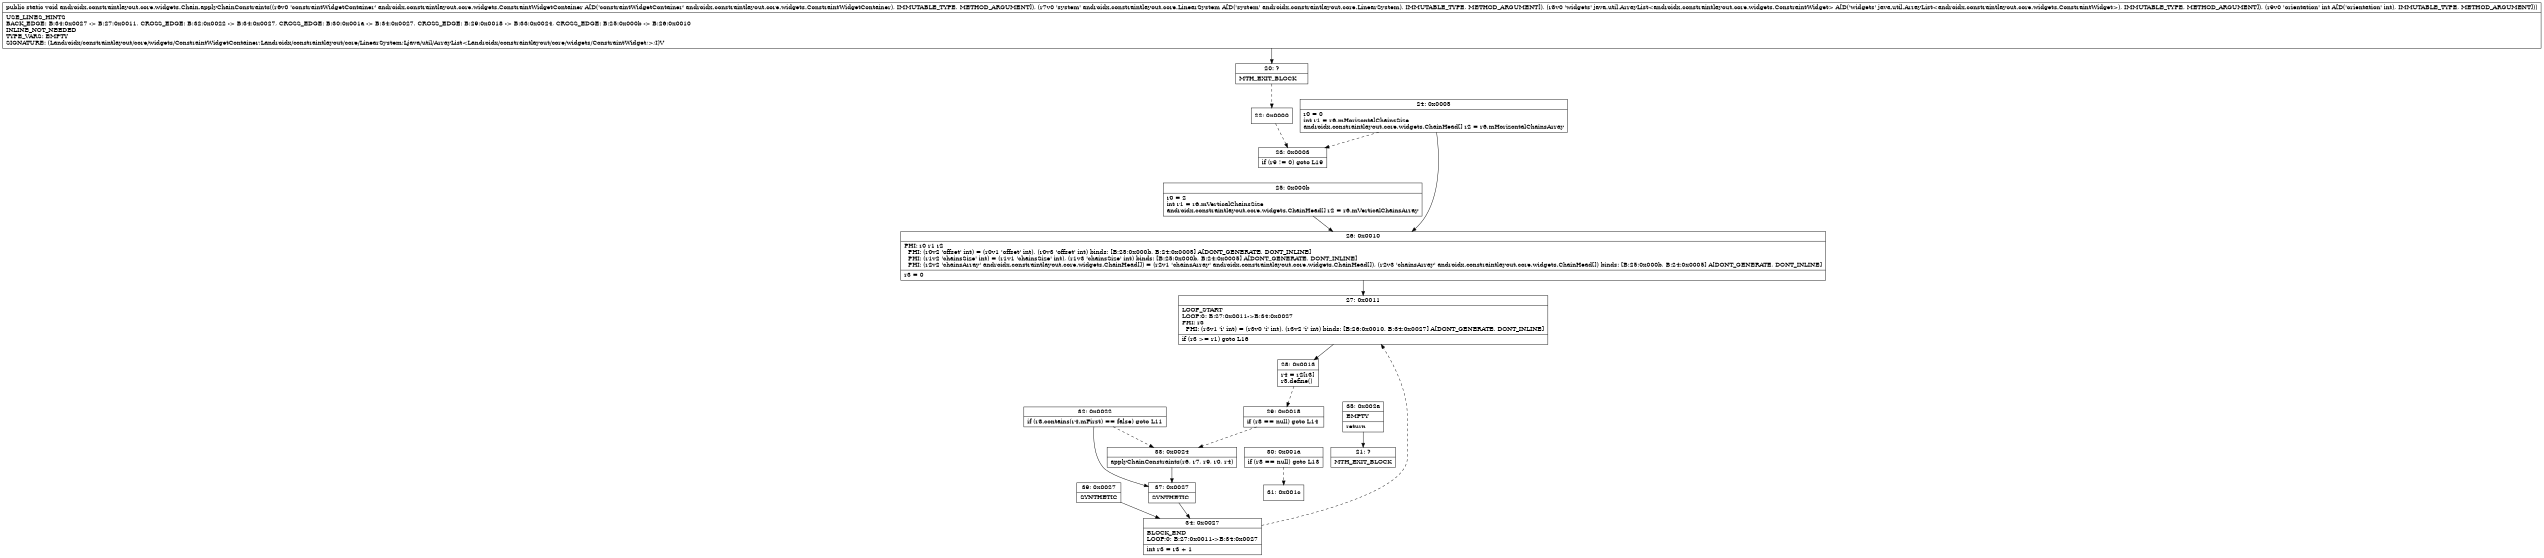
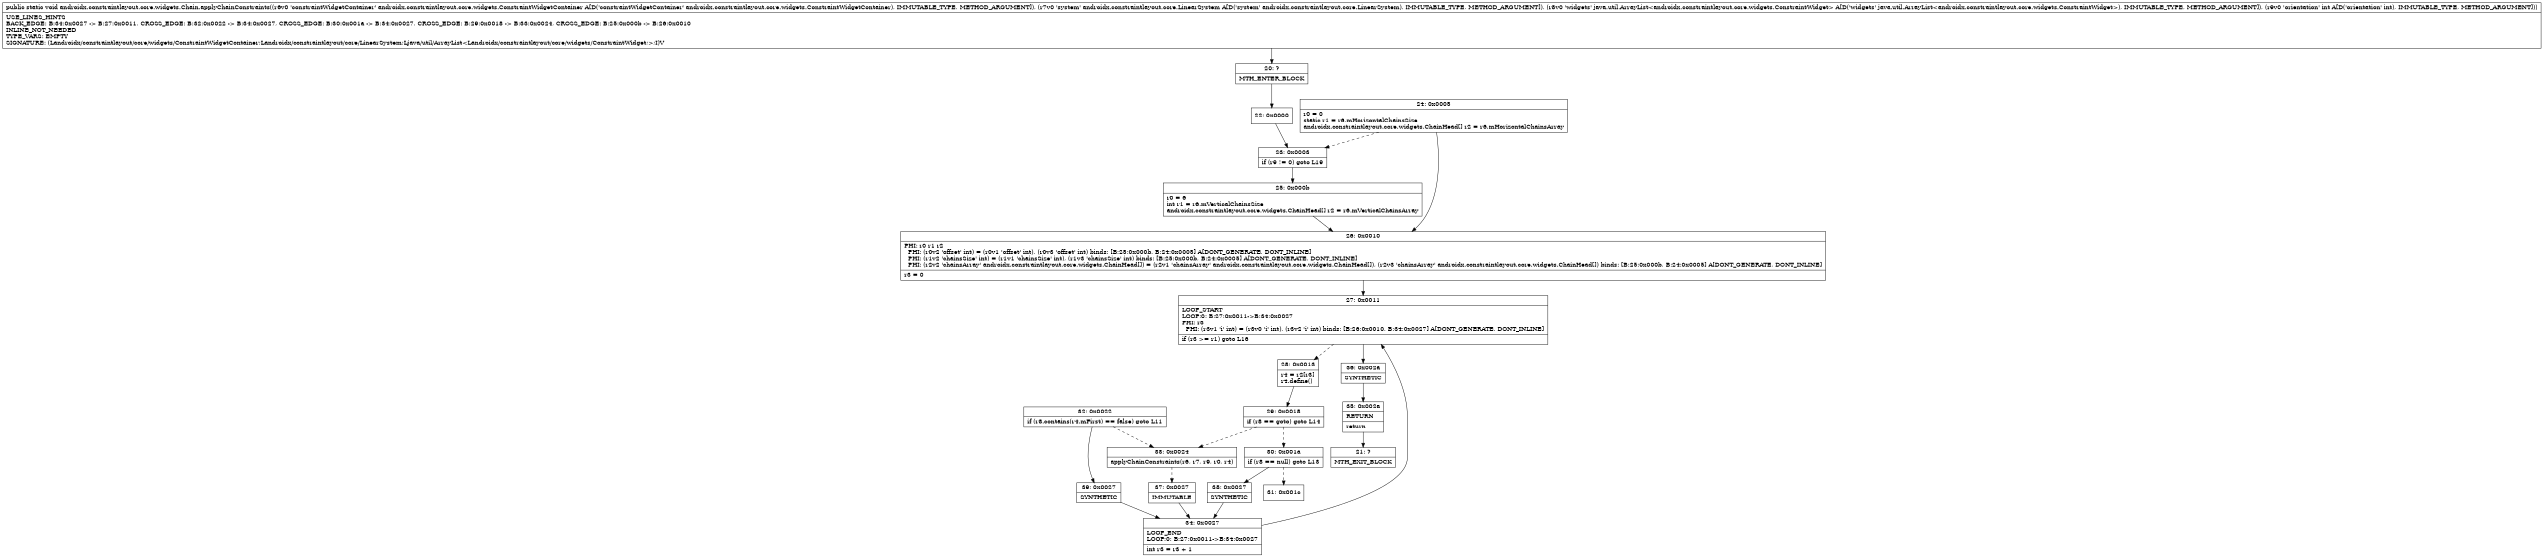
node "20: ?": text "MTH_EXIT_BLOCK" -> "MTH_ENTER_BLOCK"
edge "20: ?" -> "22: 0x0000": style dashed -> solid
node "24: 0x0005": text "int r1 = r6.mHorizontalChainsSize" -> "static r1 = r6.mHorizontalChainsSize"
edge "22: 0x0000" -> "23: 0x0003": style dashed -> solid
edge "23: 0x0003" -> "25: 0x000b": added
node "25: 0x000b": text "r0 = 2" -> "r0 = 6"
edge "27: 0x0011" -> "28: 0x0013": style solid -> dashed
node "36: 0x002a": added
node "28: 0x0013": text "r5.define()" -> "r4.define()"
edge "28: 0x0013" -> "29: 0x0018": style dashed -> solid
node "35: 0x002a": text "EMPTY" -> "RETURN"
node "29: 0x0018": text "if (r8 == null) goto L14" -> "if (r8 == goto) goto L14"
edge "29: 0x0018" -> "30: 0x001a": added
edge "32: 0x0022" -> "37: 0x0027": now "32: 0x0022" -> "39: 0x0027"
edge "33: 0x0024" -> "37: 0x0027": style solid -> dashed
edge "34: 0x0027" -> "27: 0x0011": style dashed -> solid
node "38: 0x0027": added
node "37: 0x0027": text "SYNTHETIC" -> "IMMUTABLE"
node "34: 0x0027": text "BLOCK_END" -> "LOOP_END"
